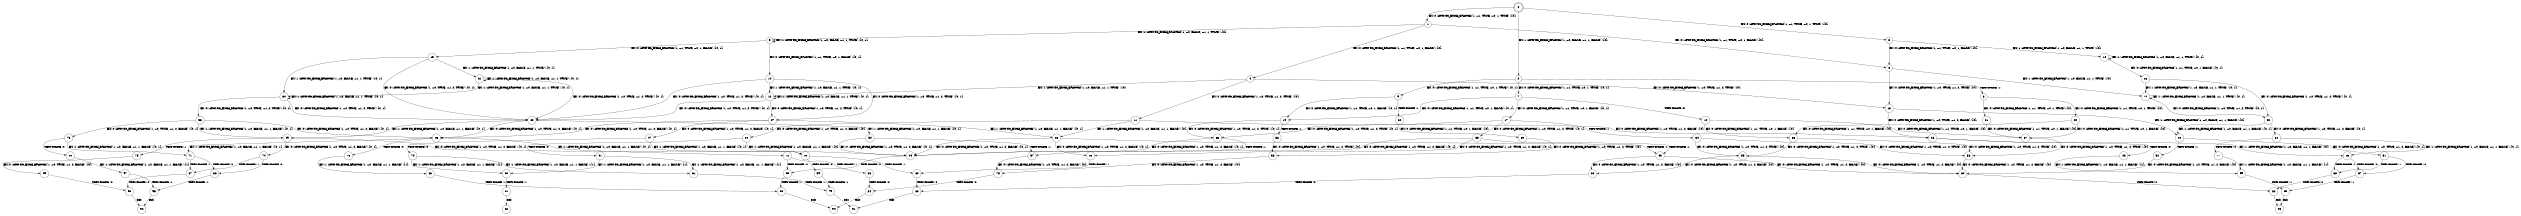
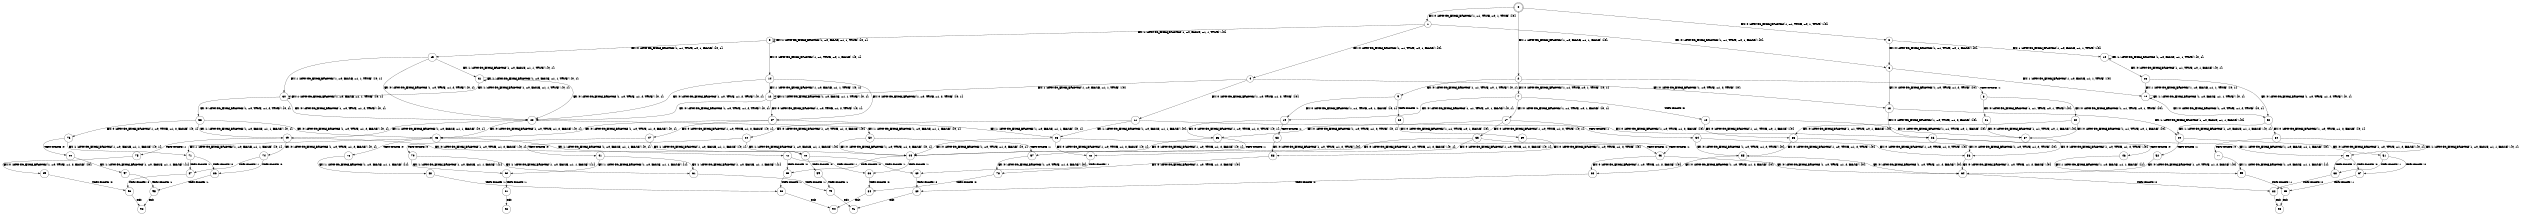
edge "44" -> "66": added, label "TERMINATE !1"
